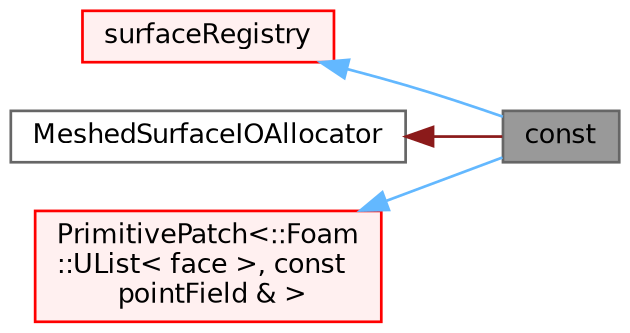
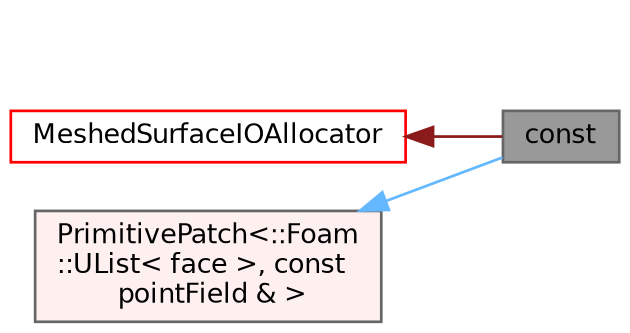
node "surfaceRegistry": removed
node "MeshedSurfaceIOAllocator": color gray40 -> red
node "PrimitivePatch<::Foam ::UList< face >, const pointField & >": color red -> gray40
